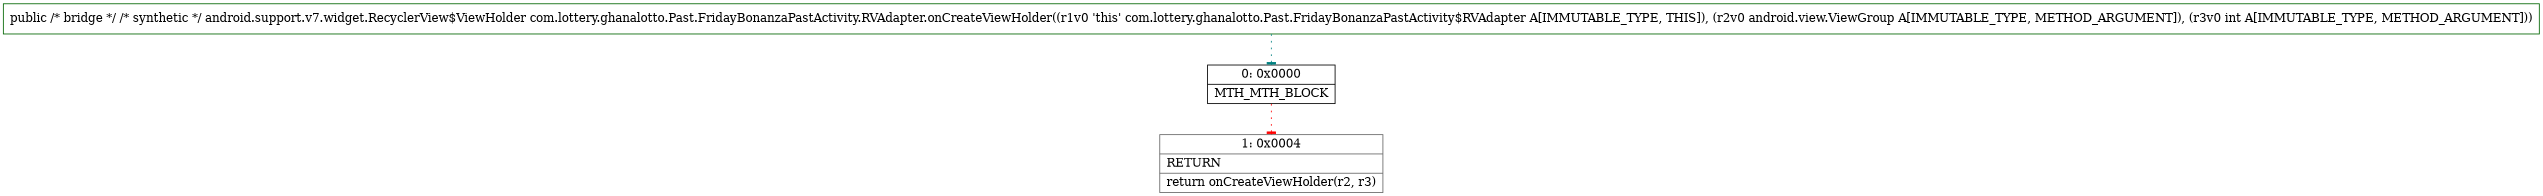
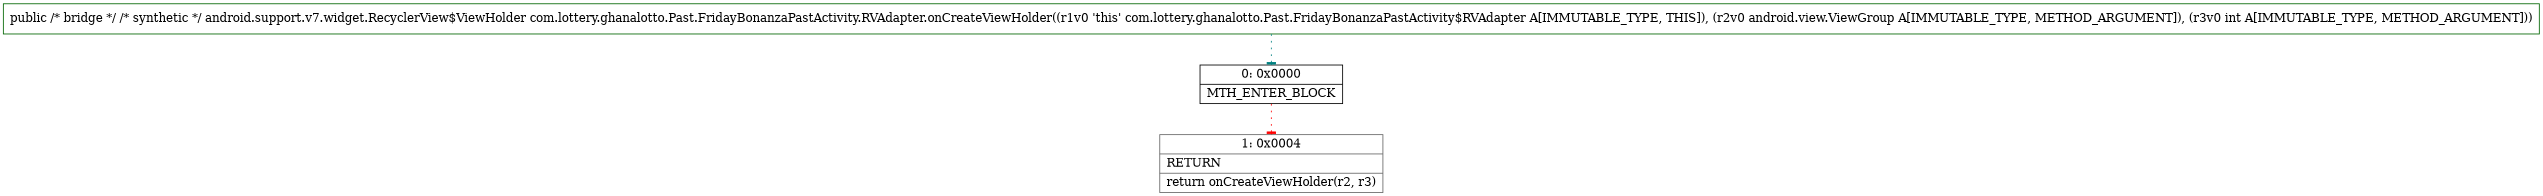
node "0: 0x0000": text "MTH_MTH_BLOCK" -> "MTH_ENTER_BLOCK"
